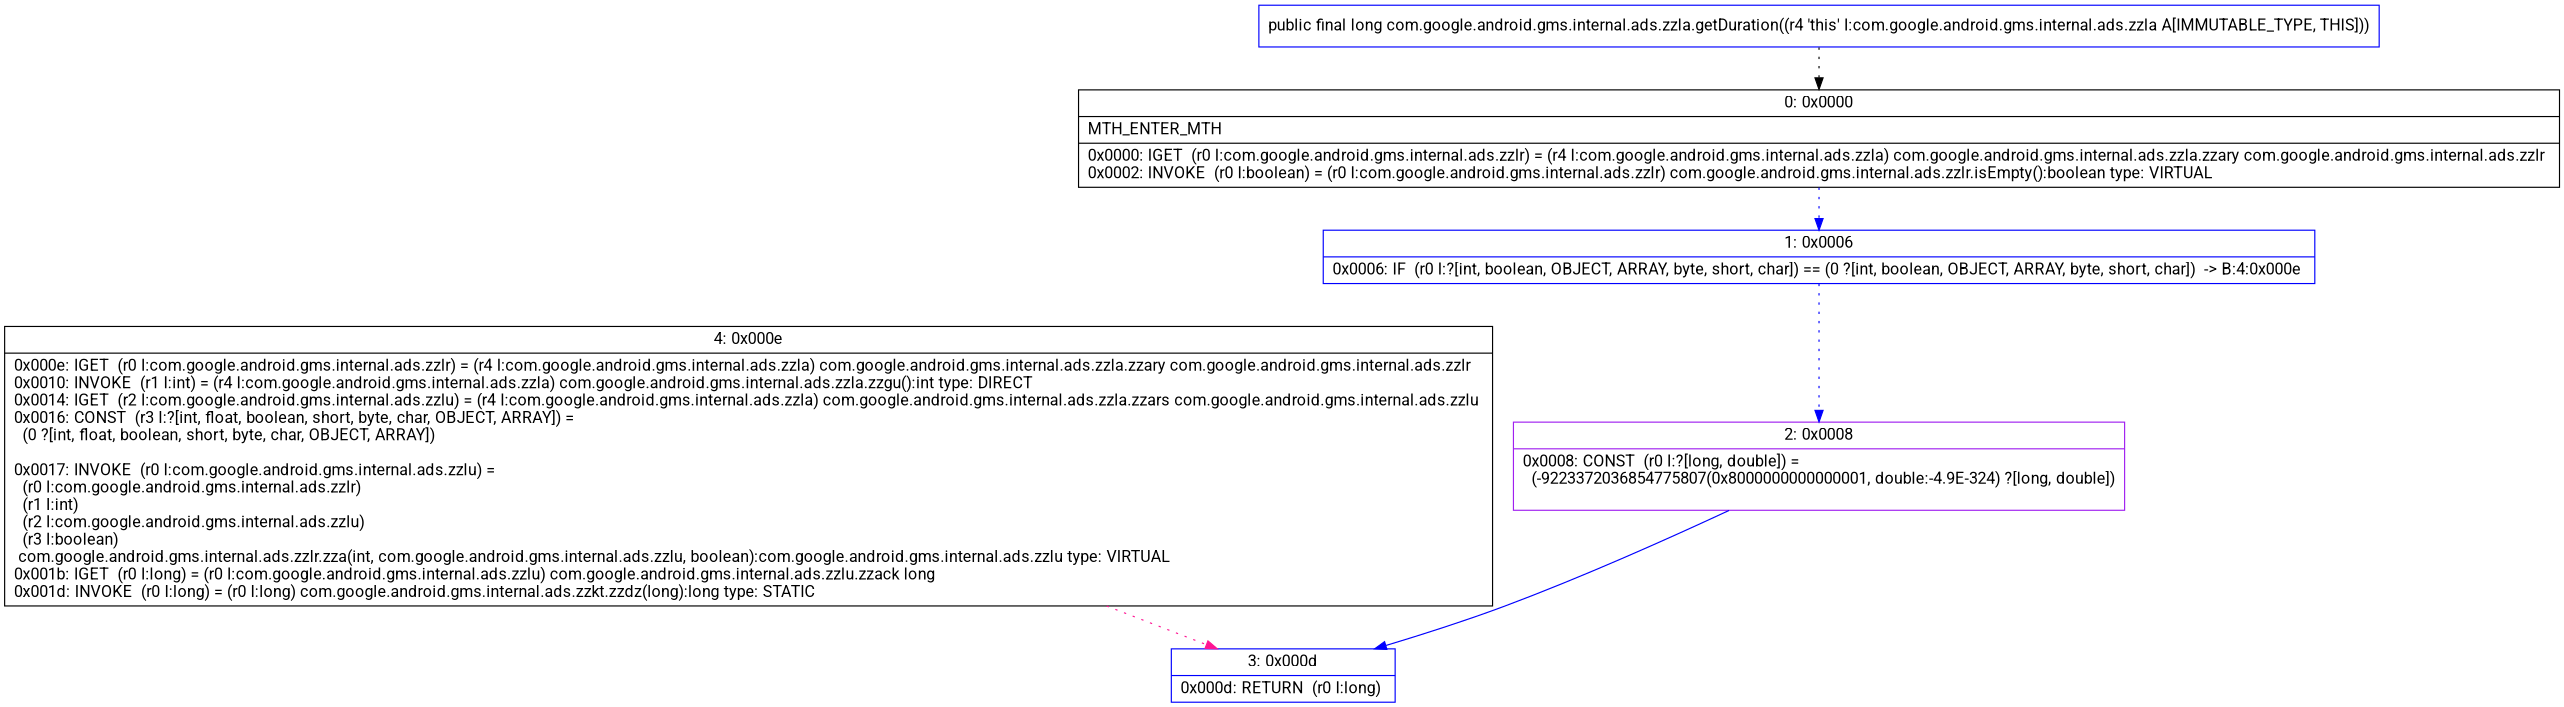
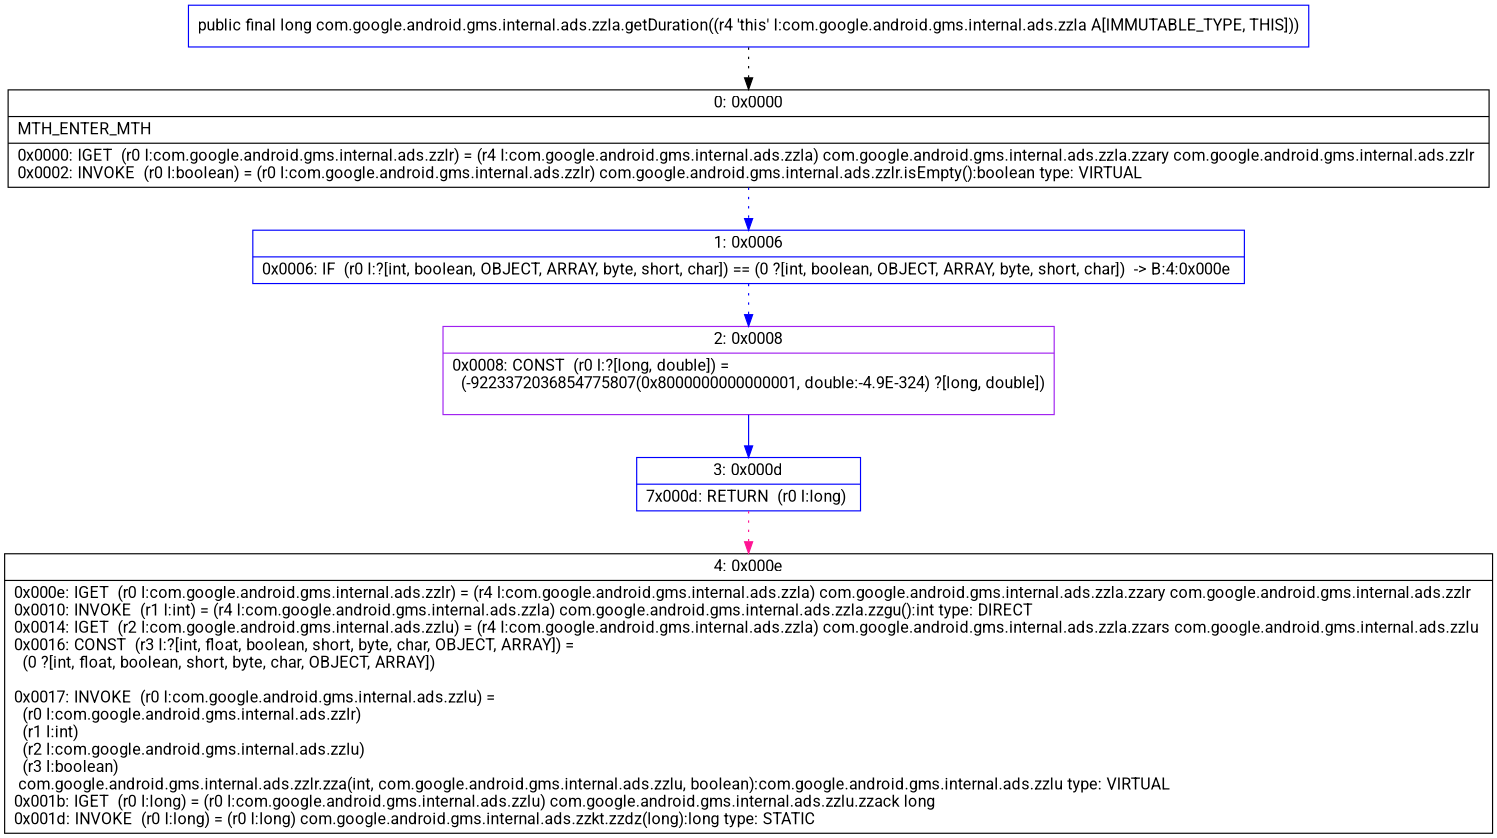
edge "4: 0x000e" -> "3: 0x000d": reversed
node "3: 0x000d": text "0x000d: RETURN  (r0 I:long)" -> "7x000d: RETURN  (r0 I:long)"
